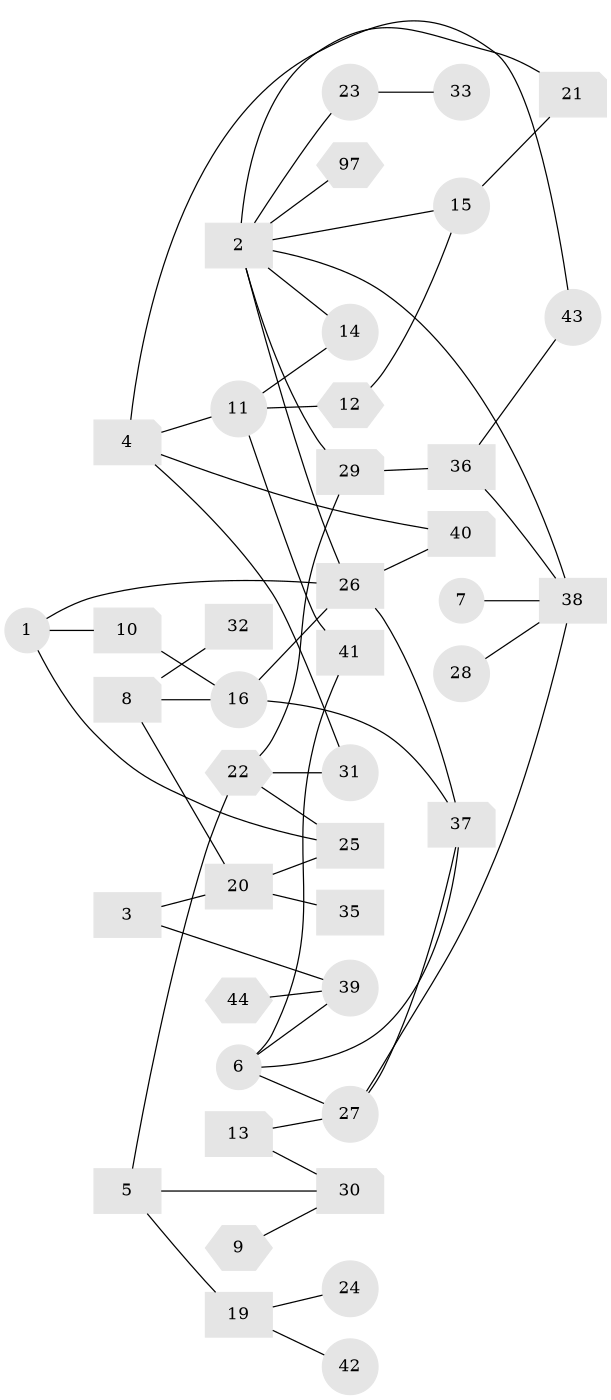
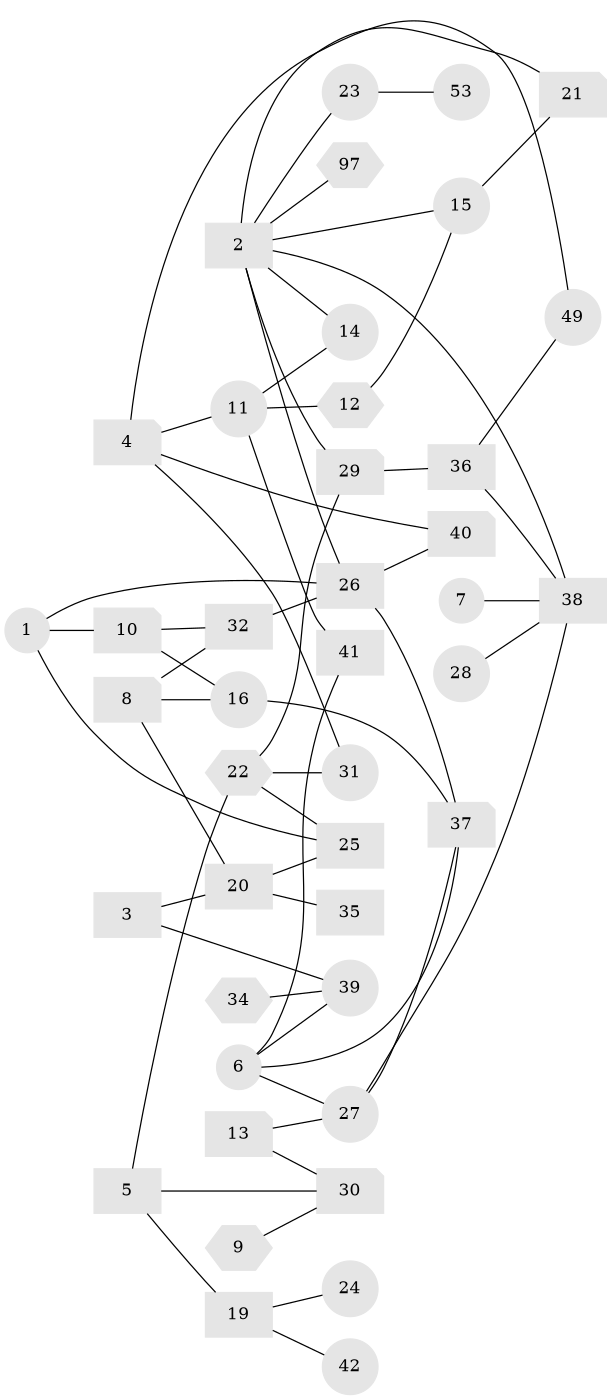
node "33": label "33" -> "53"
node "43": label "43" -> "49"
edge "32" -- "10": added
edge "26" -- "16": now "26" -- "32"
node "44": label "44" -> "34"
